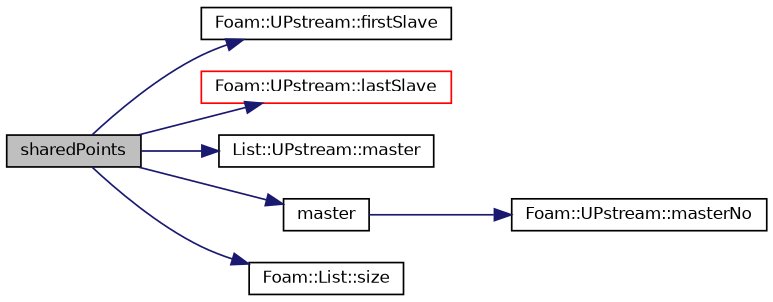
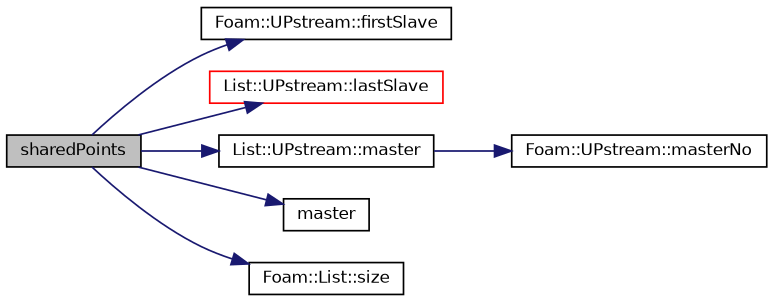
node "Foam::UPstream::lastSlave": label "Foam::UPstream::lastSlave" -> "List::UPstream::lastSlave"
edge "master" -> "Foam::UPstream::masterNo": now "List::UPstream::master" -> "Foam::UPstream::masterNo"
